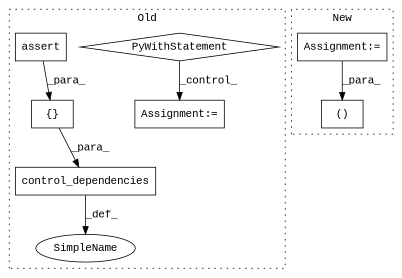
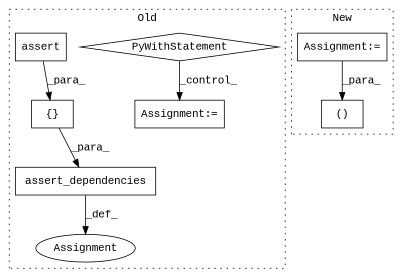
node "control_dependencies": label "control_dependencies" -> "assert_dependencies"
node "SimpleName": label "SimpleName" -> "Assignment"
